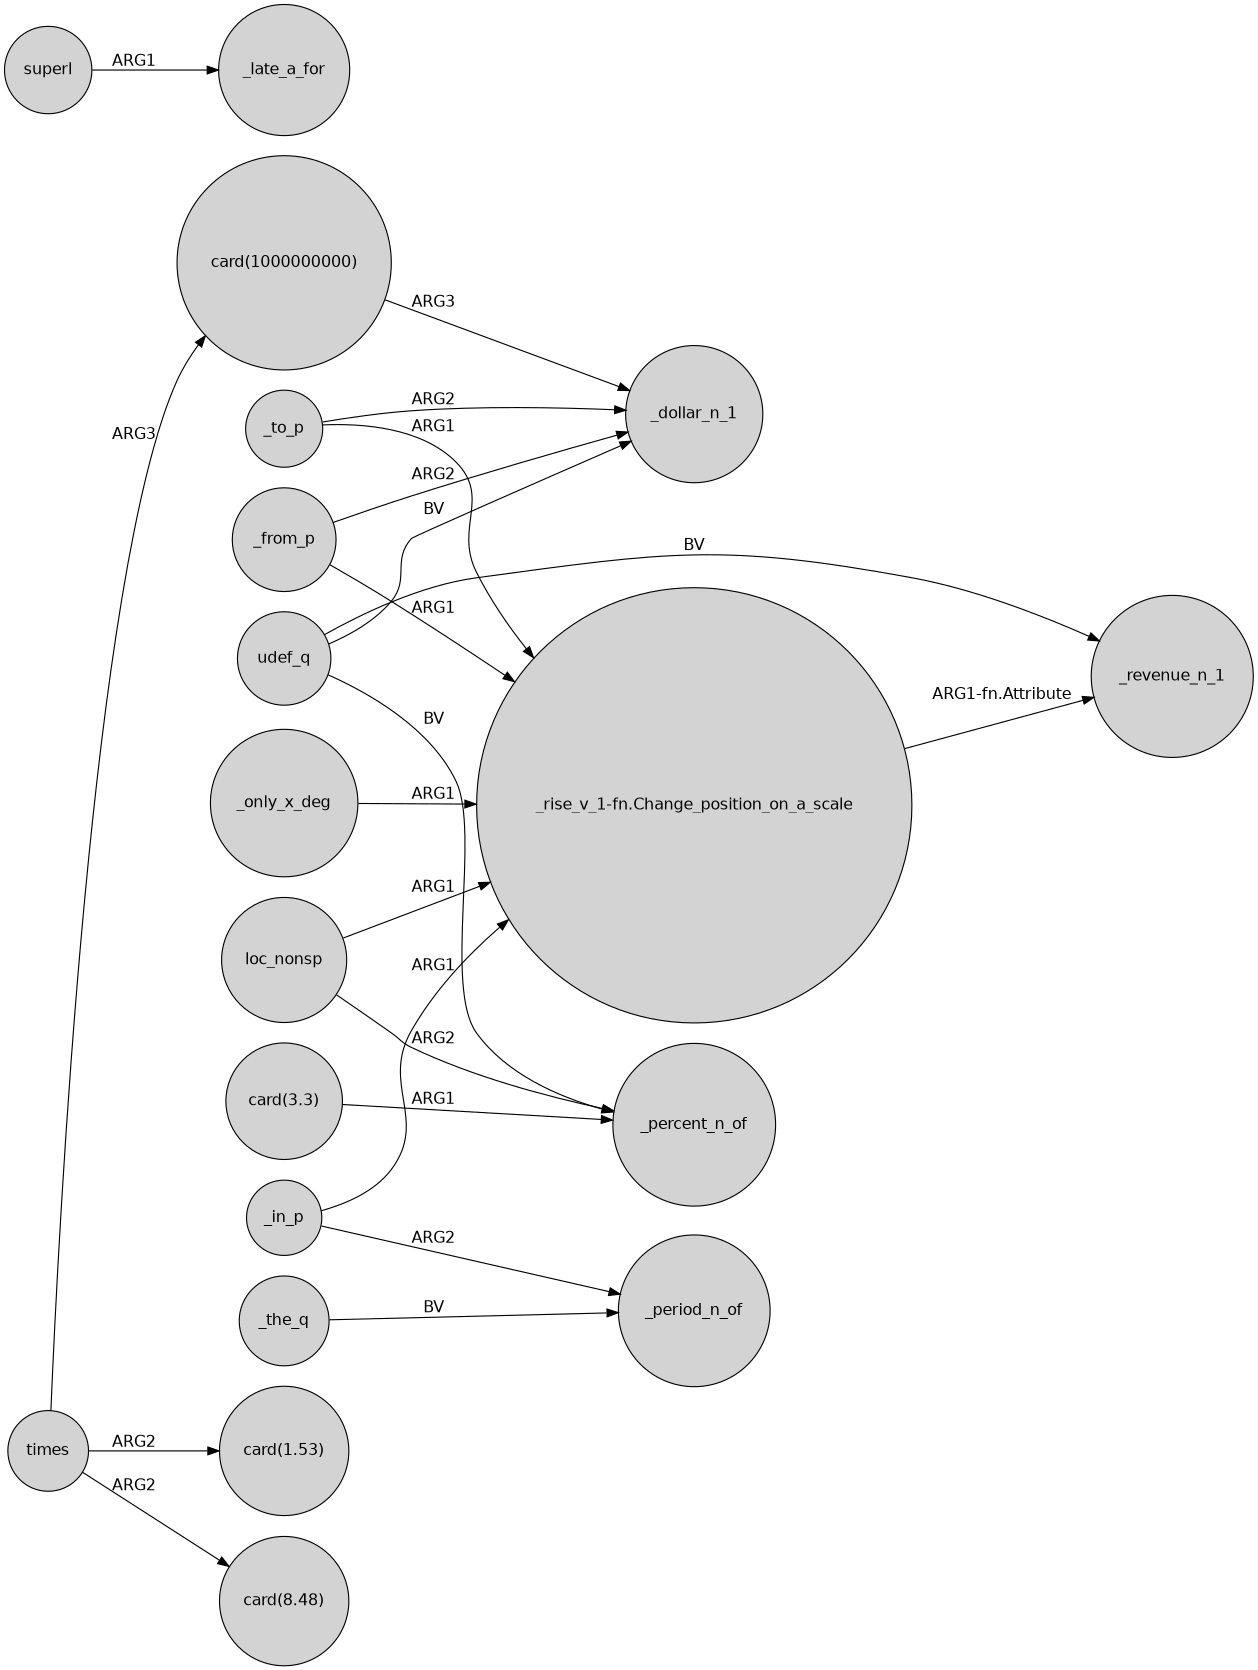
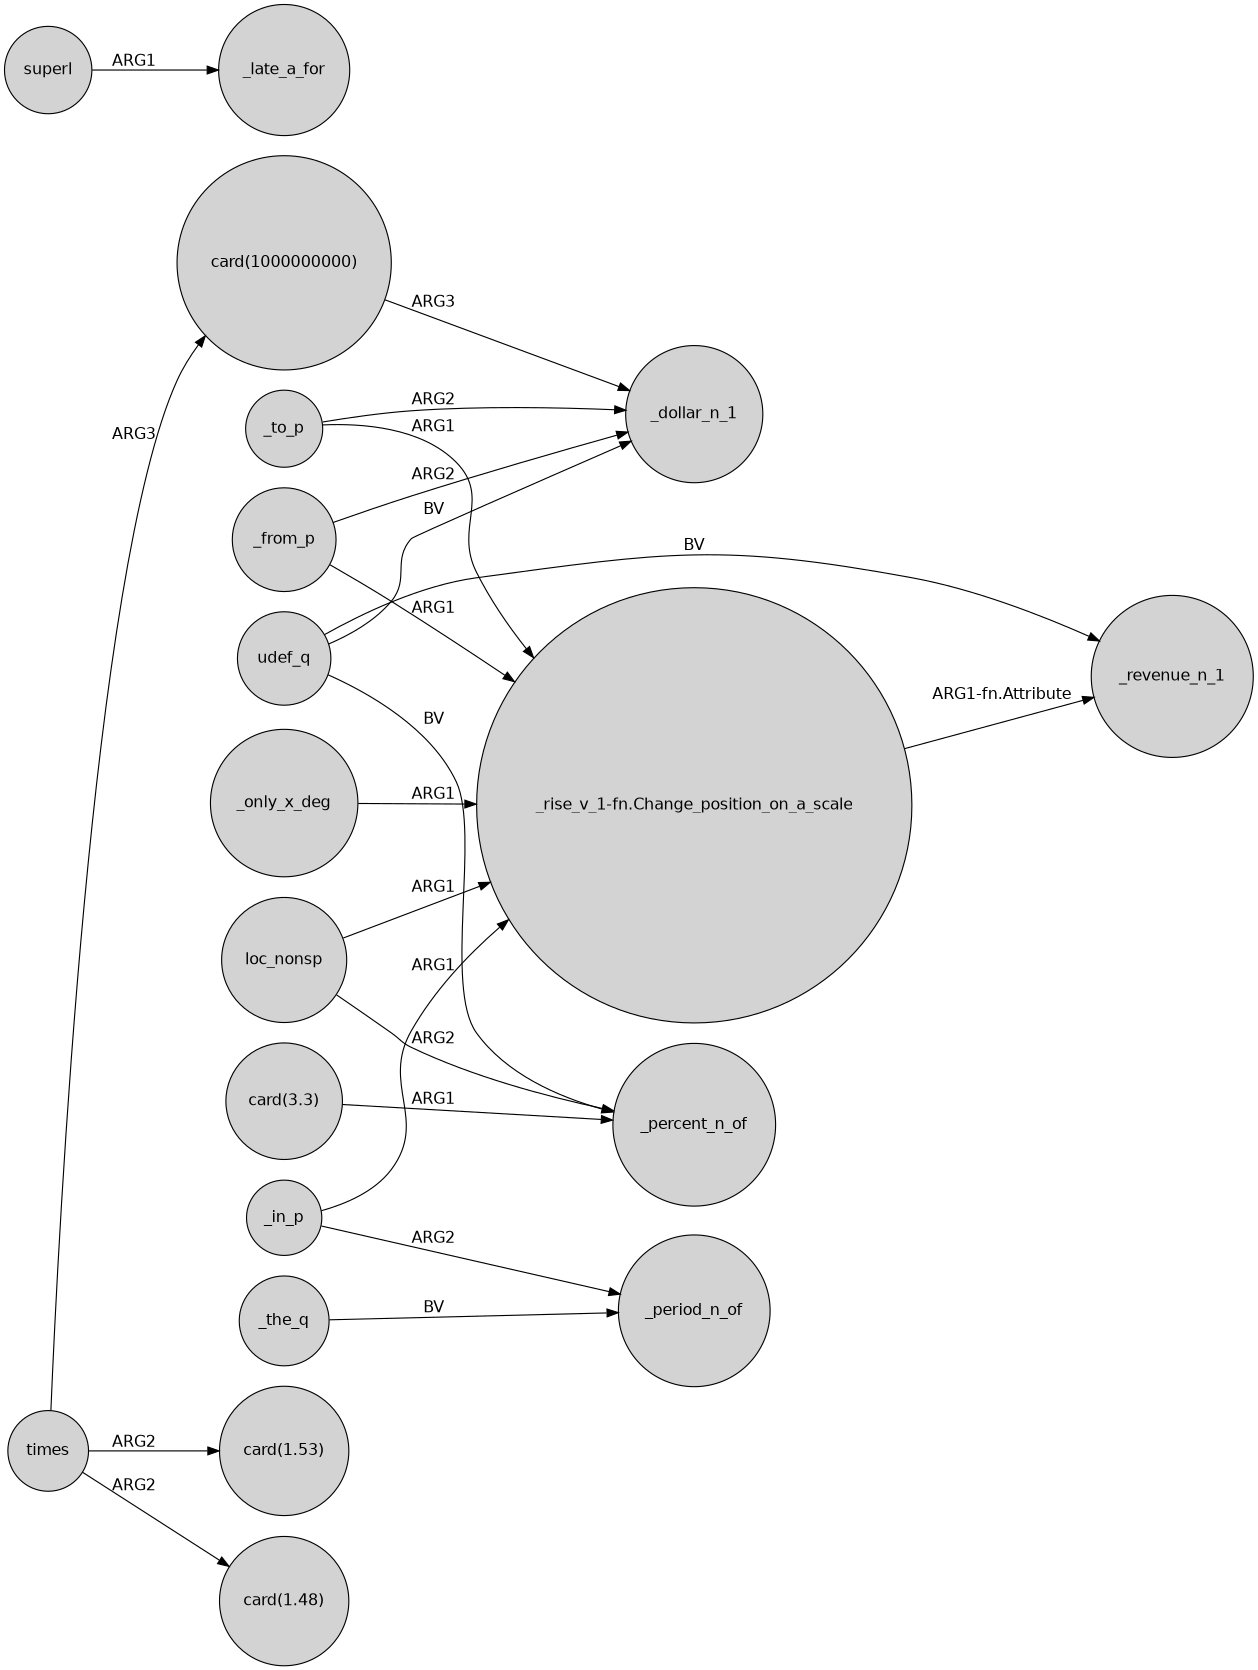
node "card(8.48)": label "card(8.48)" -> "card(1.48)"
